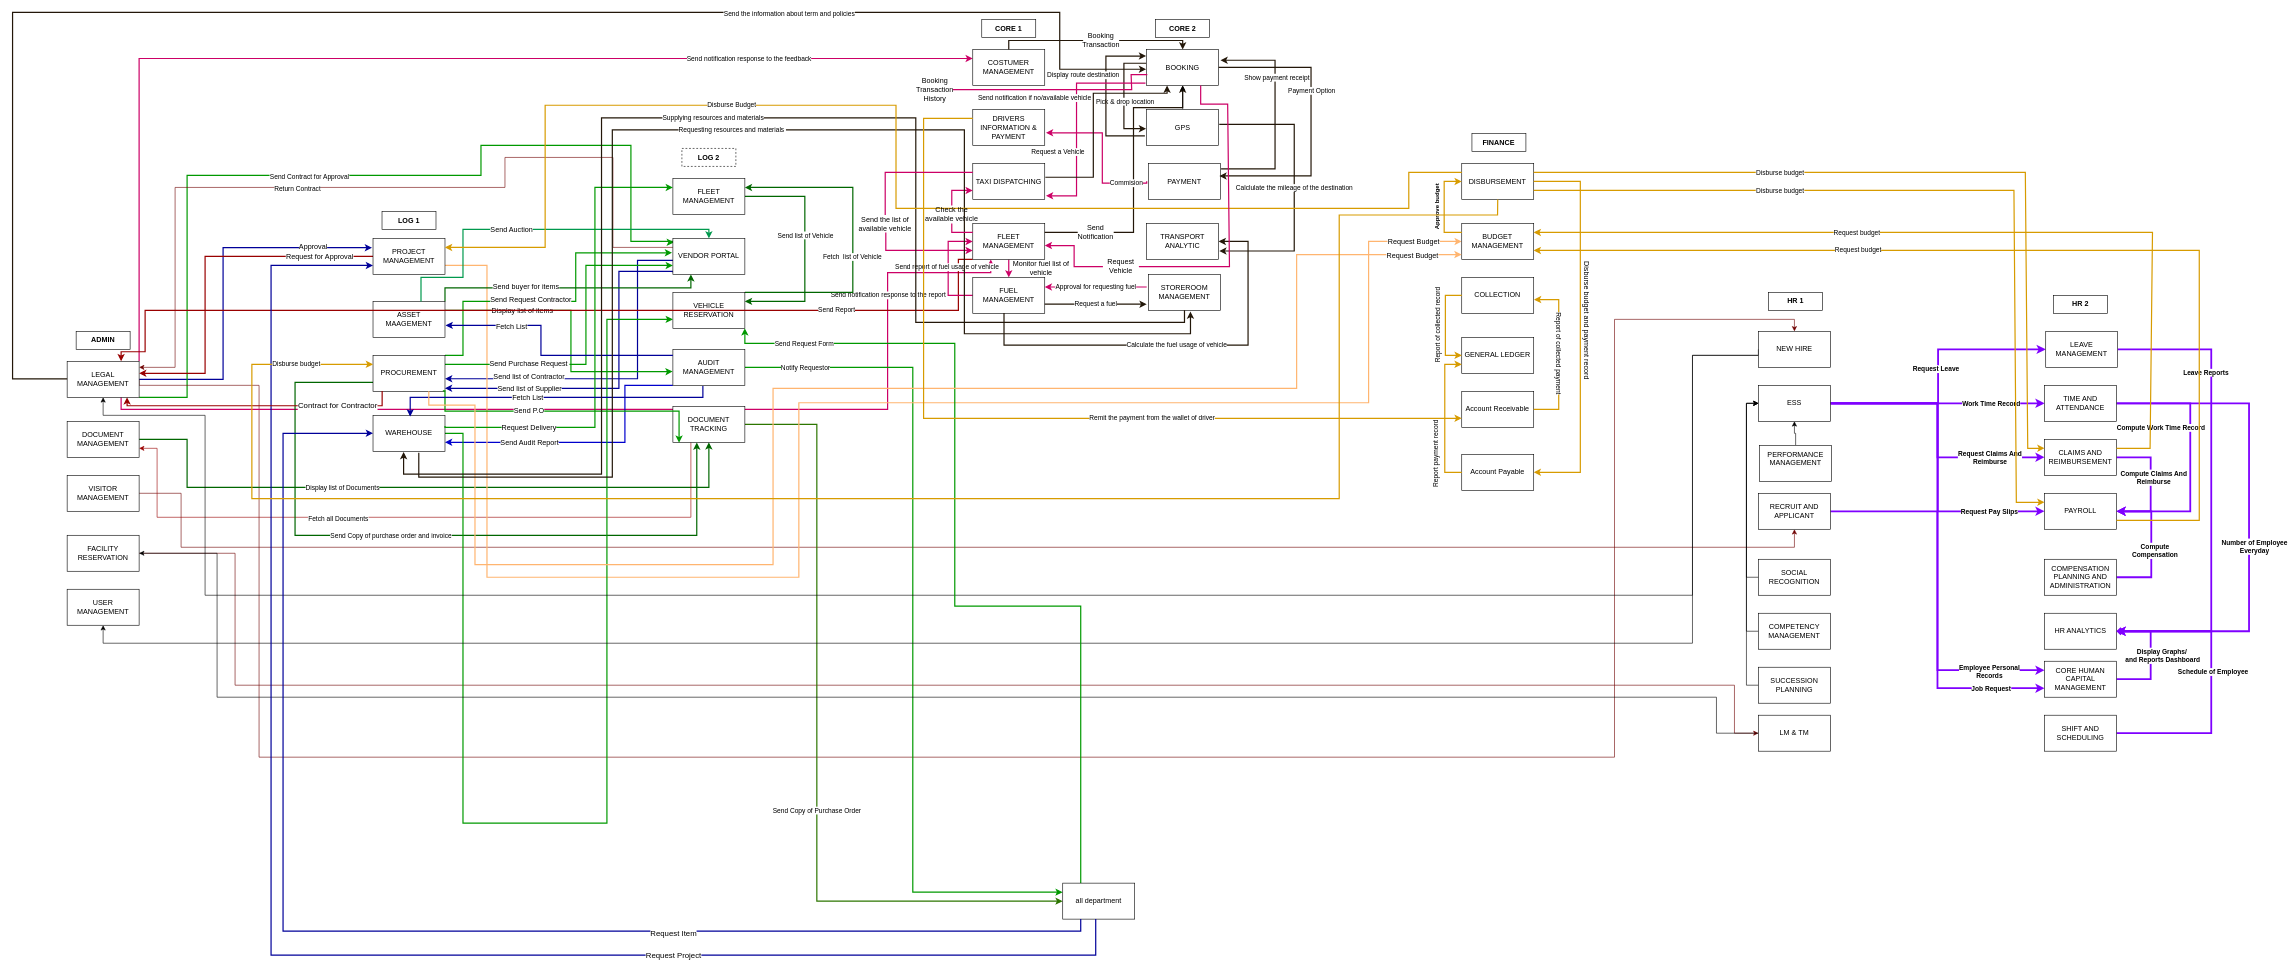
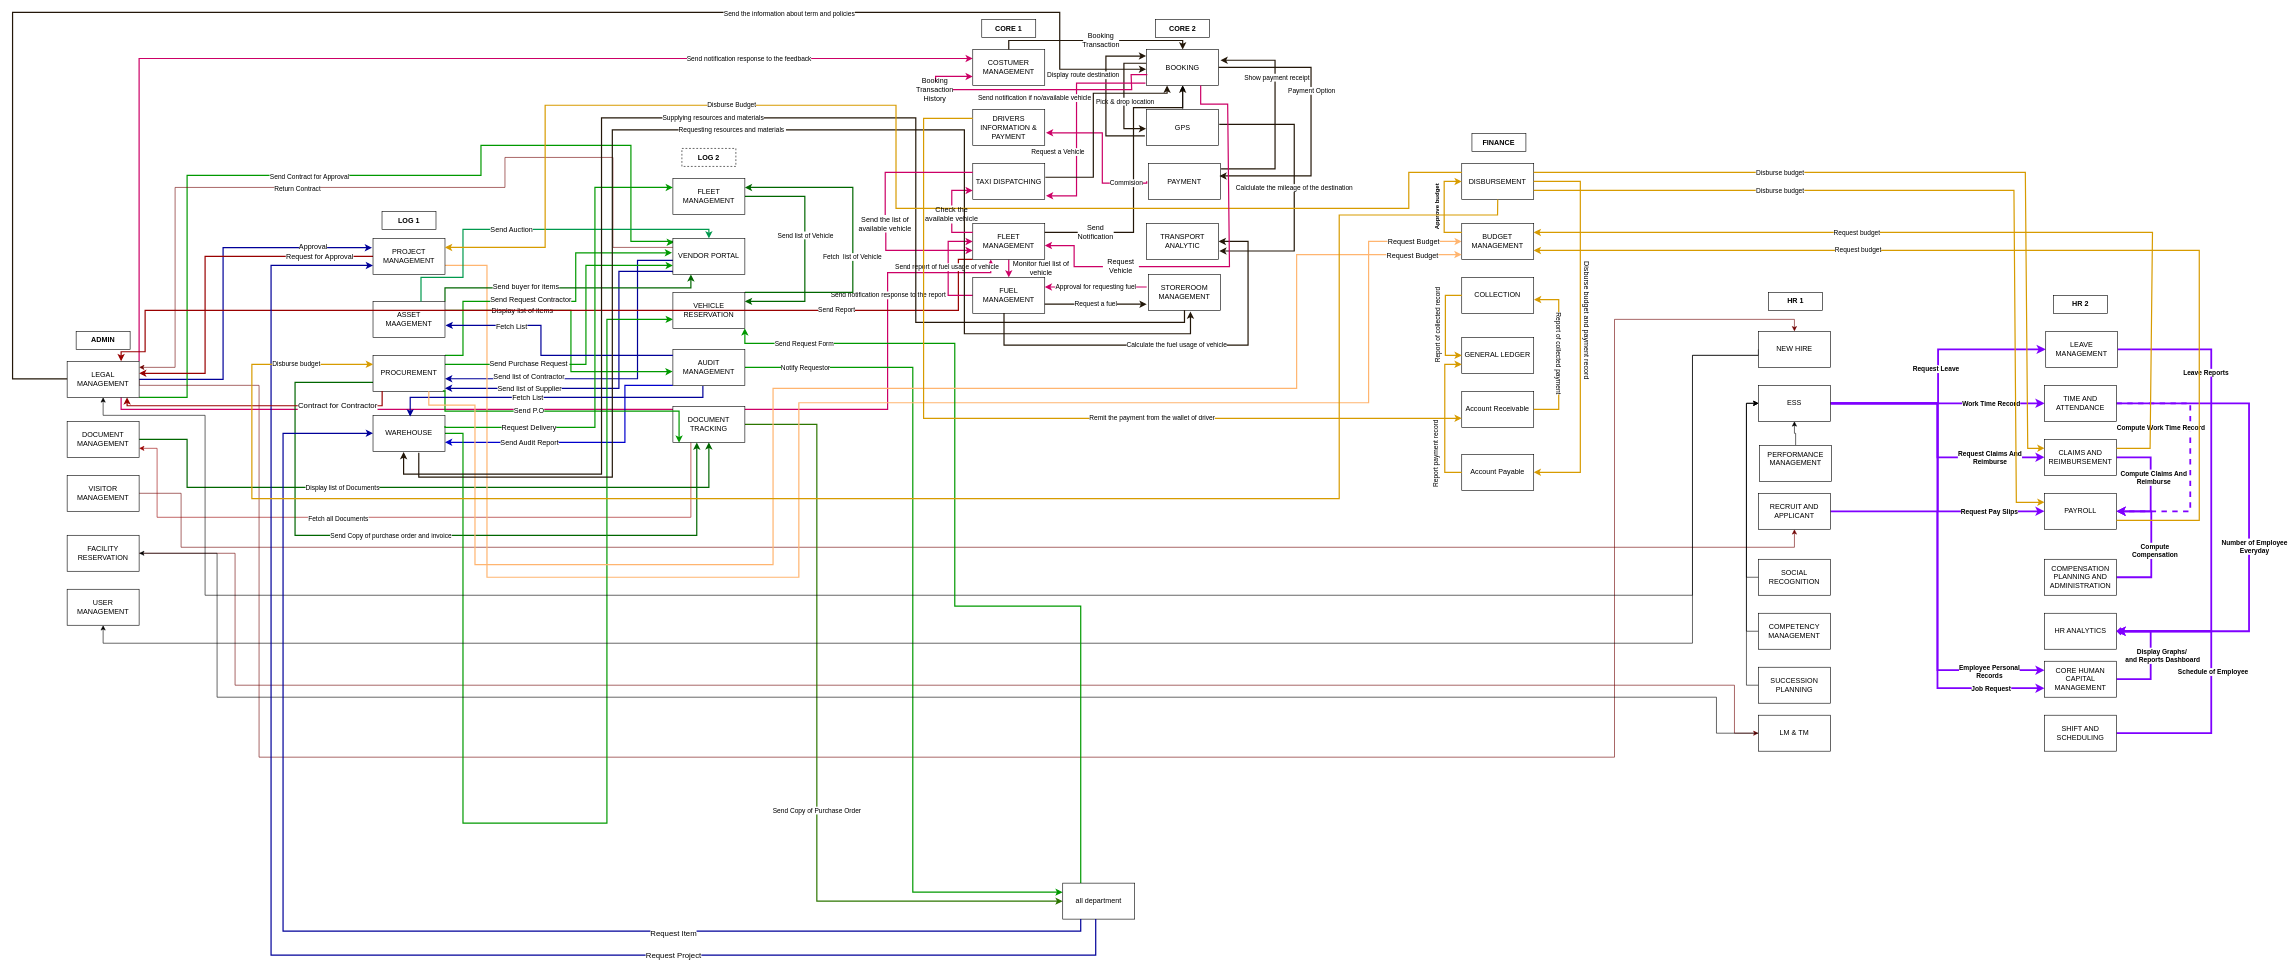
edge "Booking Transaction History" -> "COSTUMER MANAGEMENT": added
edge "TIME AND ATTENDANCE" -> "PAYROLL": style solid -> dashed
